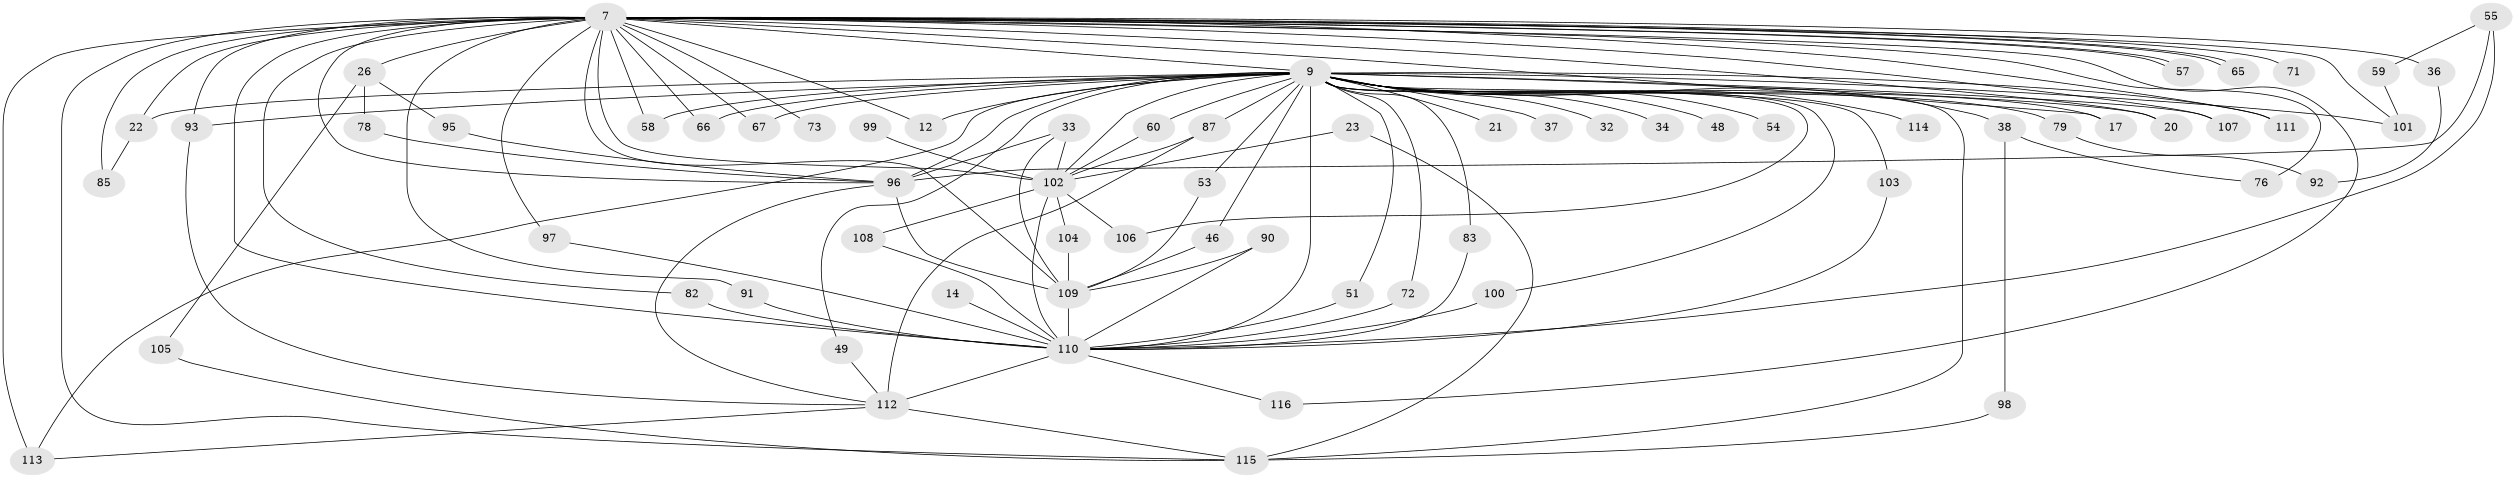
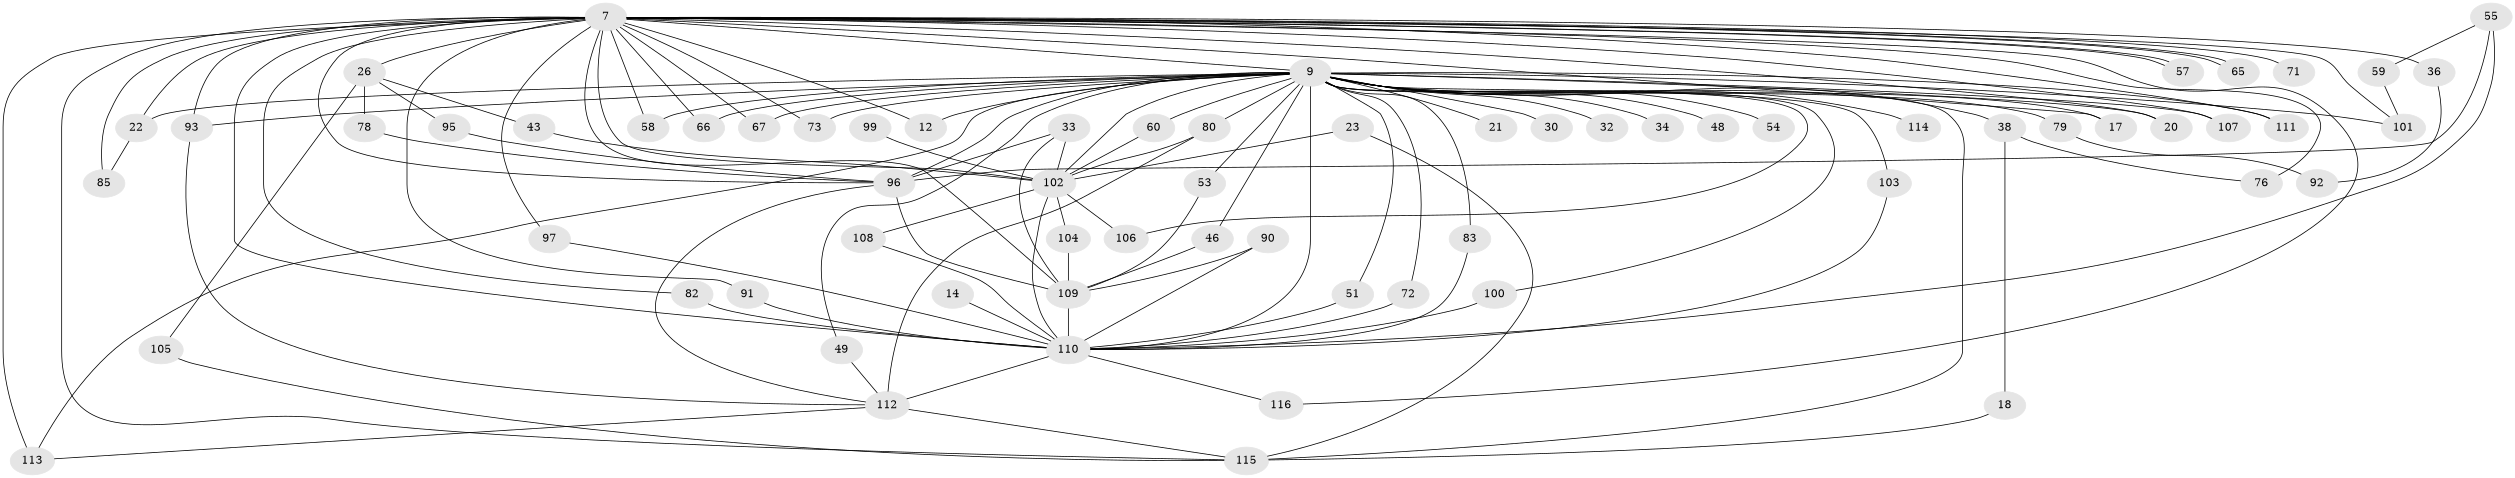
edge "9" -- "73": added
node "43": added
node "87": label "87" -> "80"
node "37": label "37" -> "30"
node "98": label "98" -> "18"
